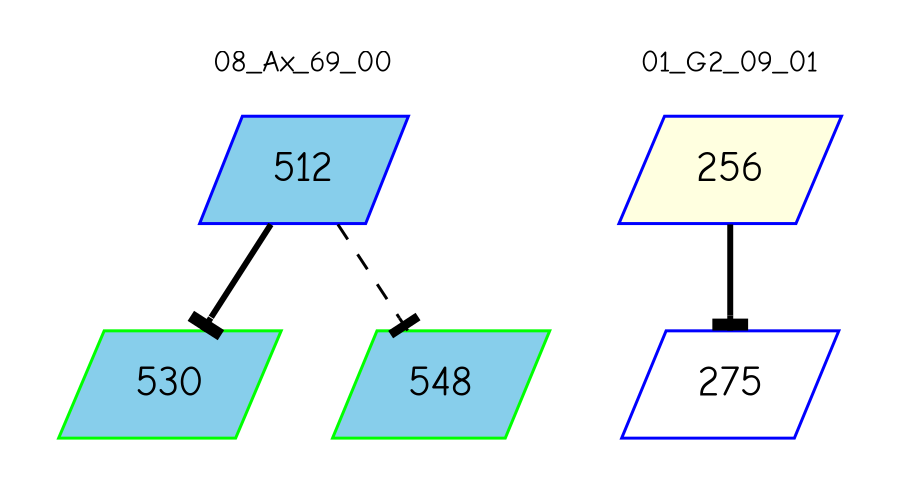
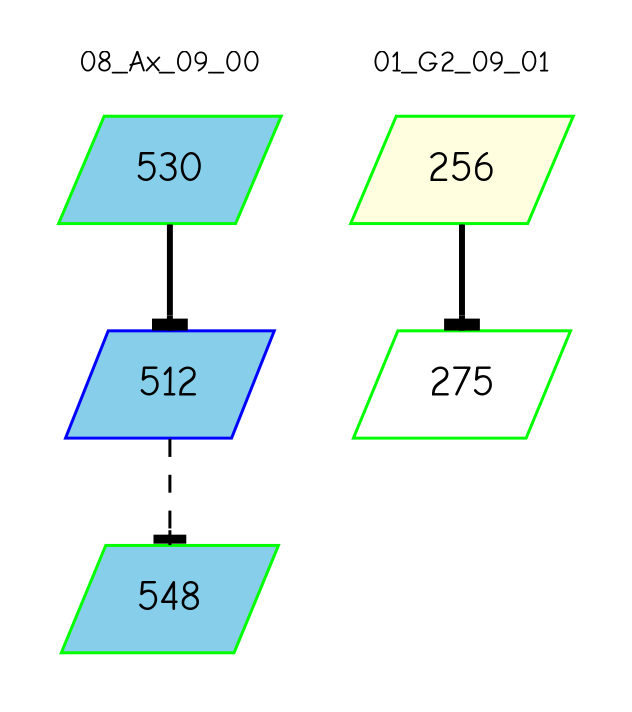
cluster "08_Ax_69_00": label "08_Ax_69_00" -> "08_Ax_09_00"
node "256": color blue -> green
edge "512" -> "530": reversed
node "275": color blue -> green
